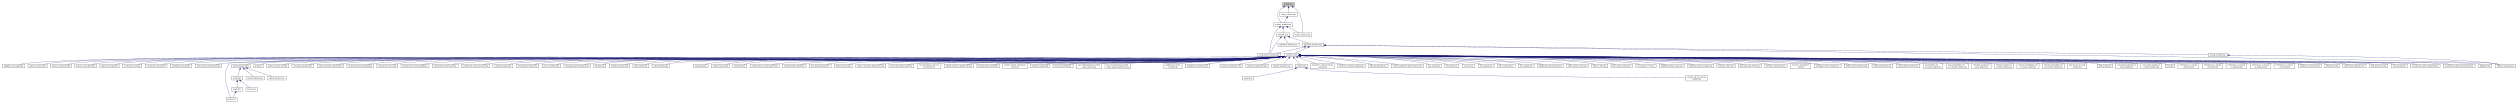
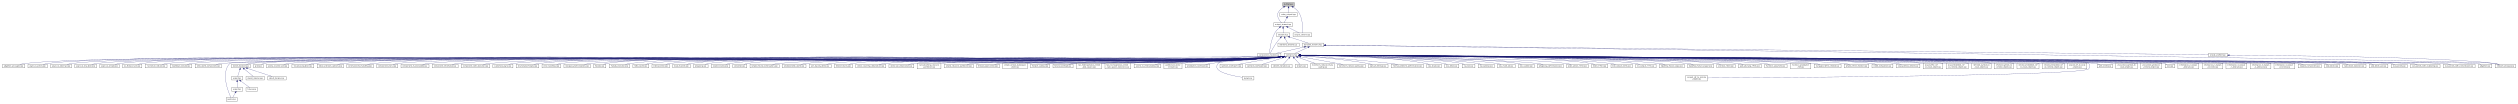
node "local_channel.cpp": added
node "parent_vs_child_stealing.cpp": added
edge "skynet.cpp" -> "stream.cpp": now "skynet.cpp" -> "iostreams.hpp"
edge "scoped_ref_to_remote _object.cpp" -> "stream.cpp": now "scoped_ref_to_remote _object.cpp" -> "iostreams.hpp"
